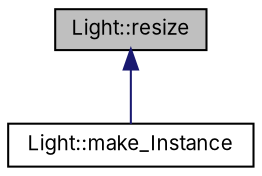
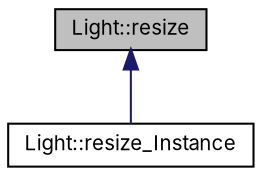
node "Light::make_Instance": label "Light::make_Instance" -> "Light::resize_Instance"
